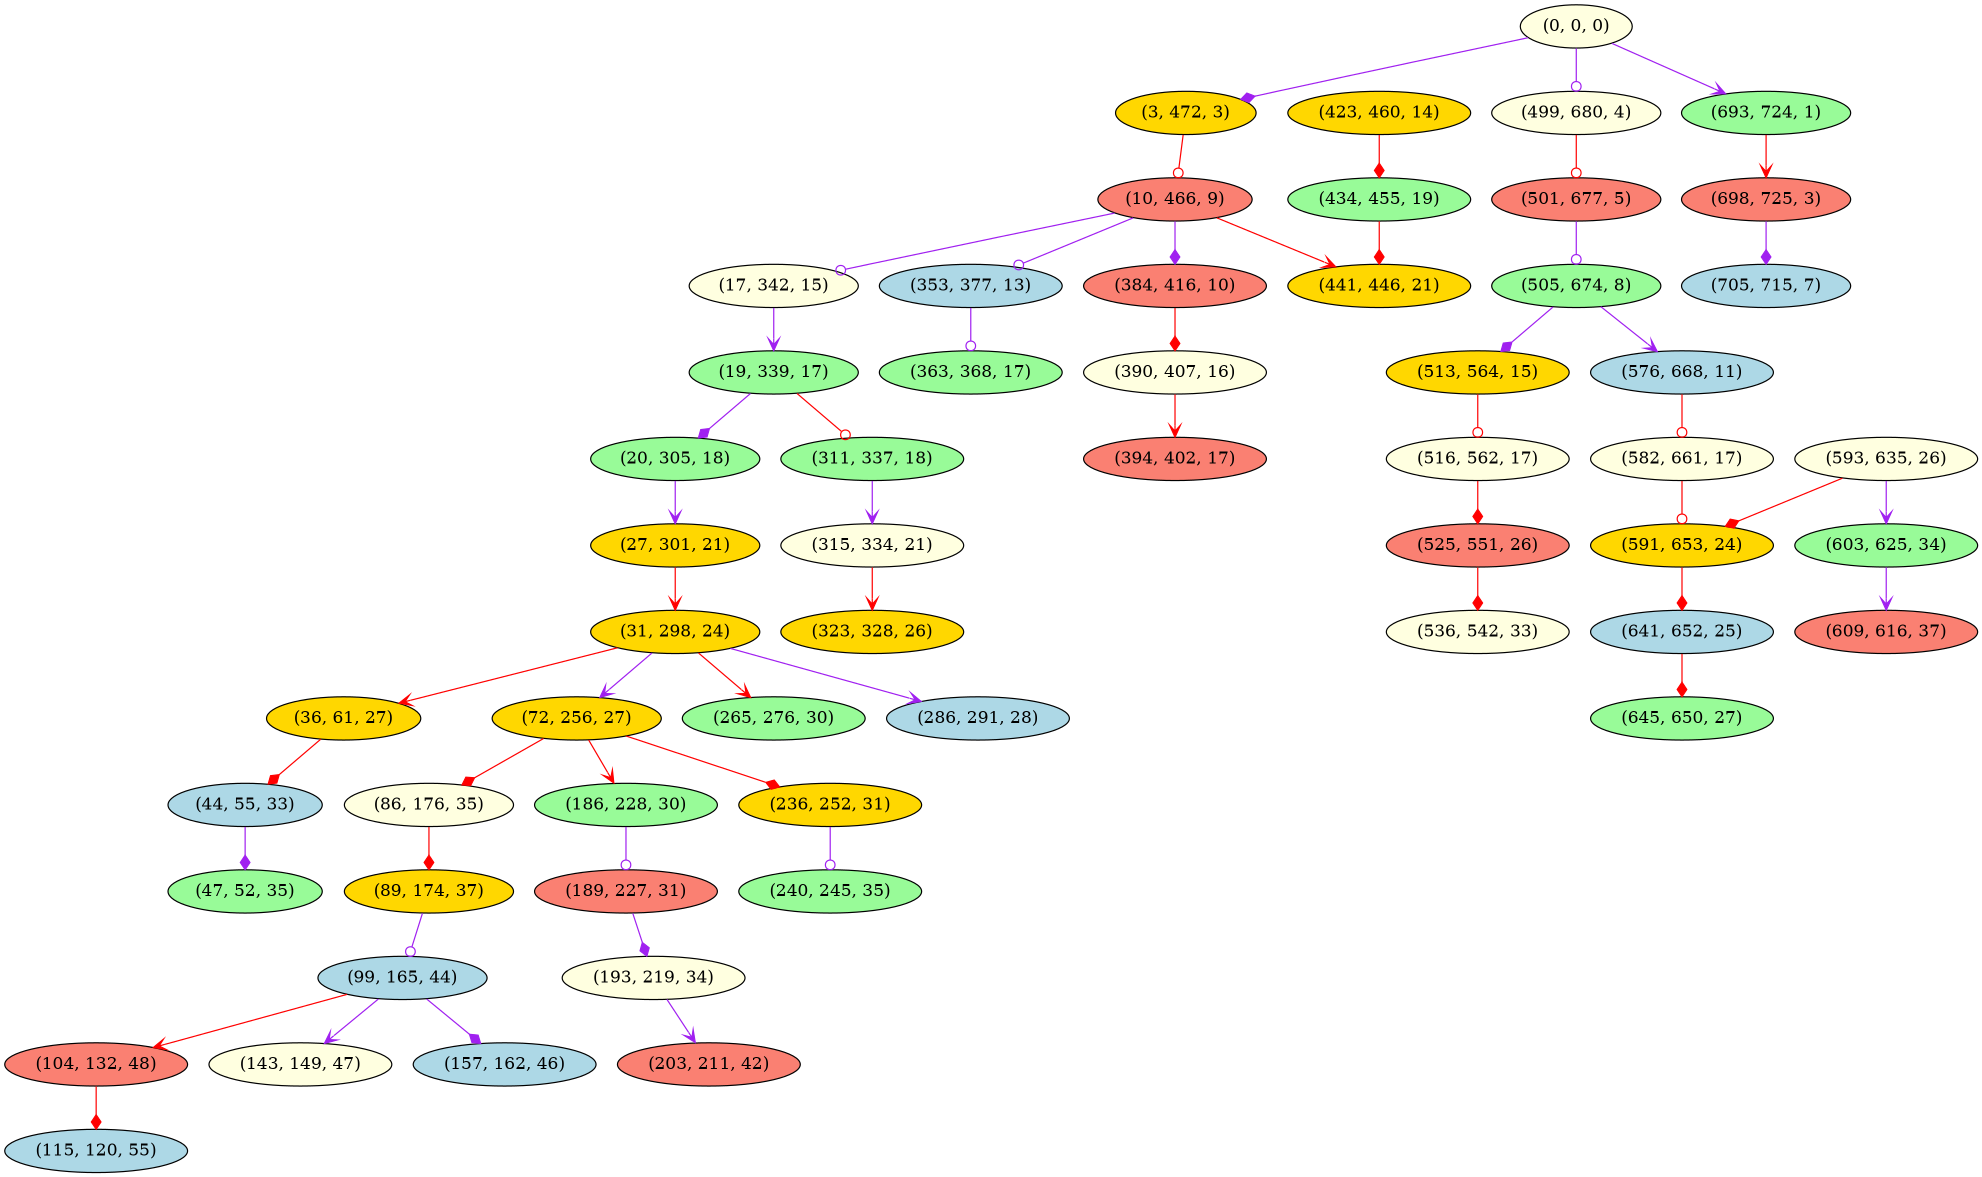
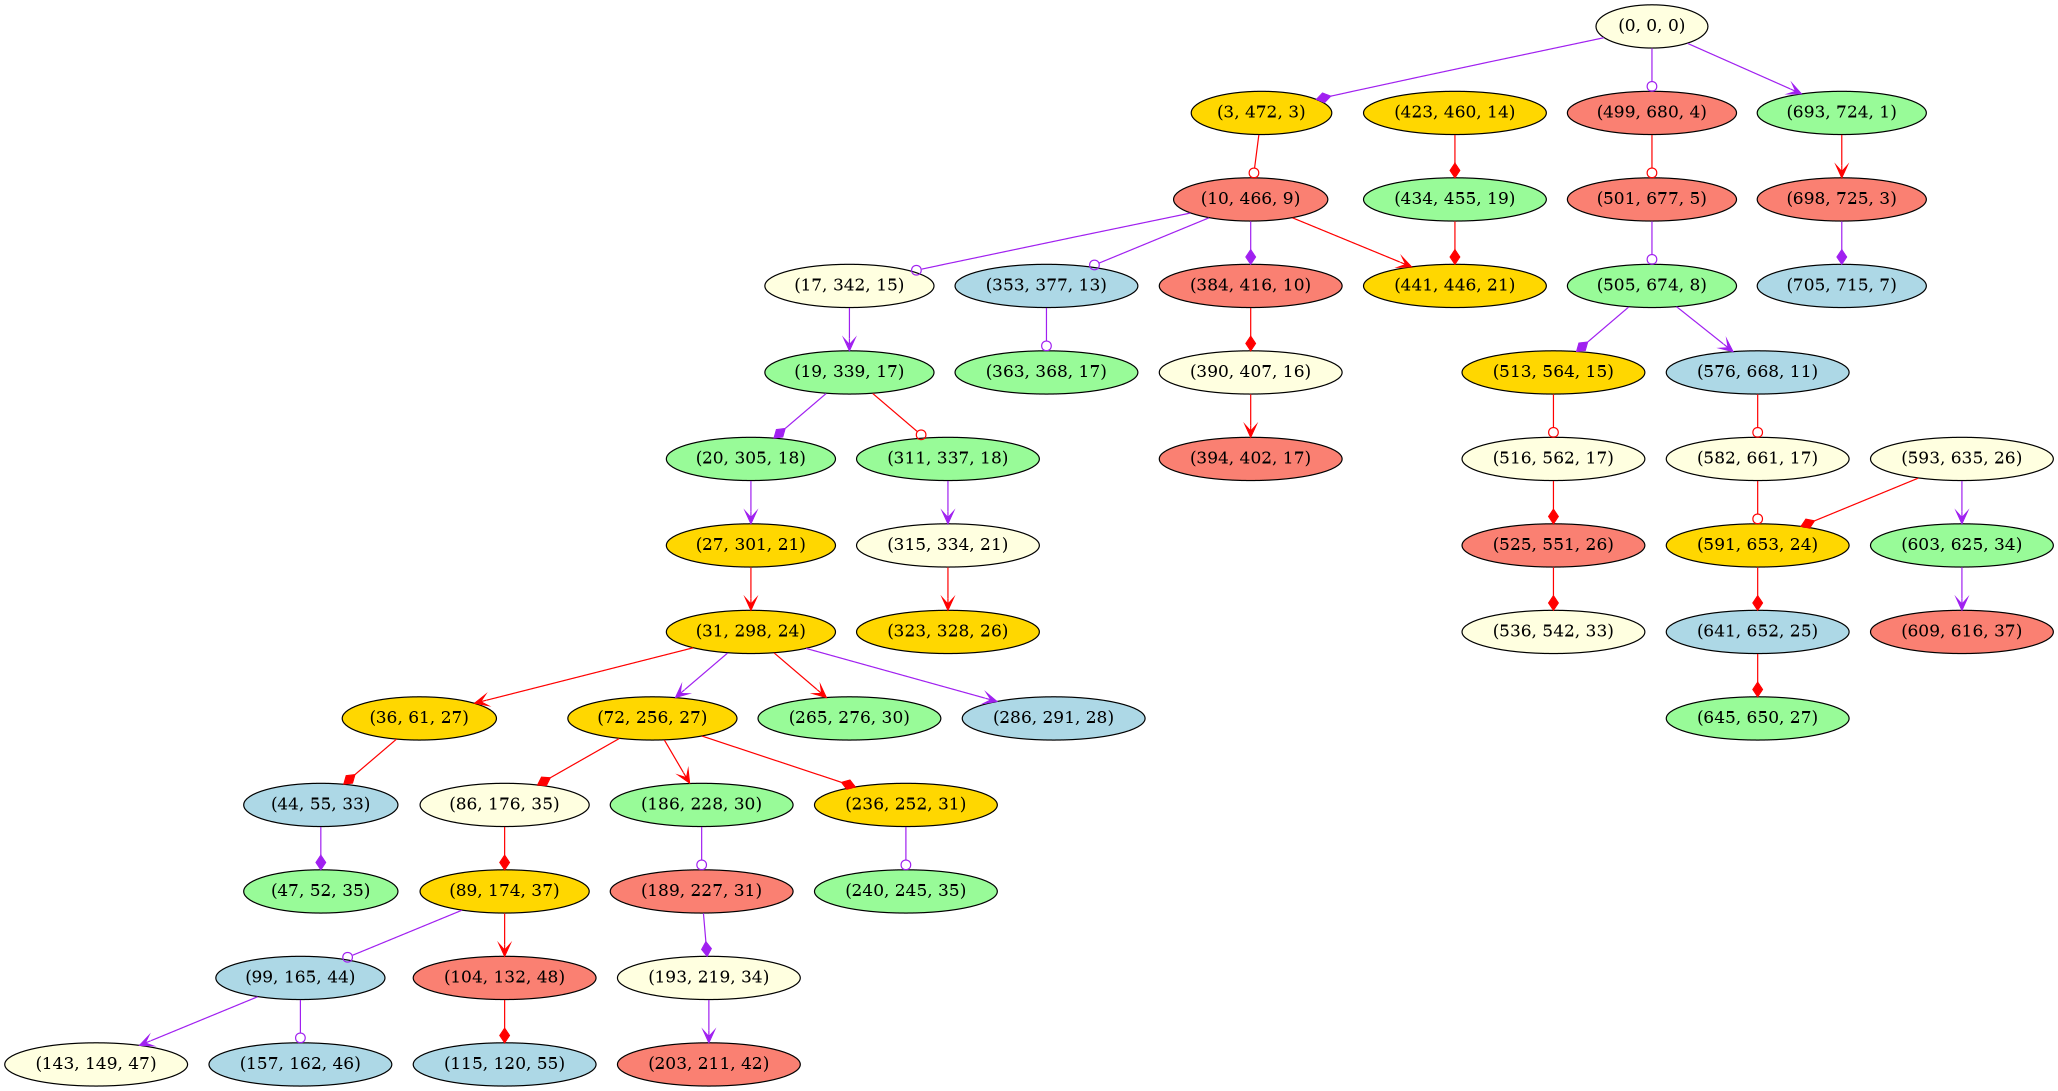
node "(499, 680, 4)": fillcolor lightyellow -> salmon
edge "(99, 165, 44)" -> "(157, 162, 46)": arrowhead diamond -> odot
edge "(99, 165, 44)" -> "(104, 132, 48)": now "(89, 174, 37)" -> "(104, 132, 48)"
